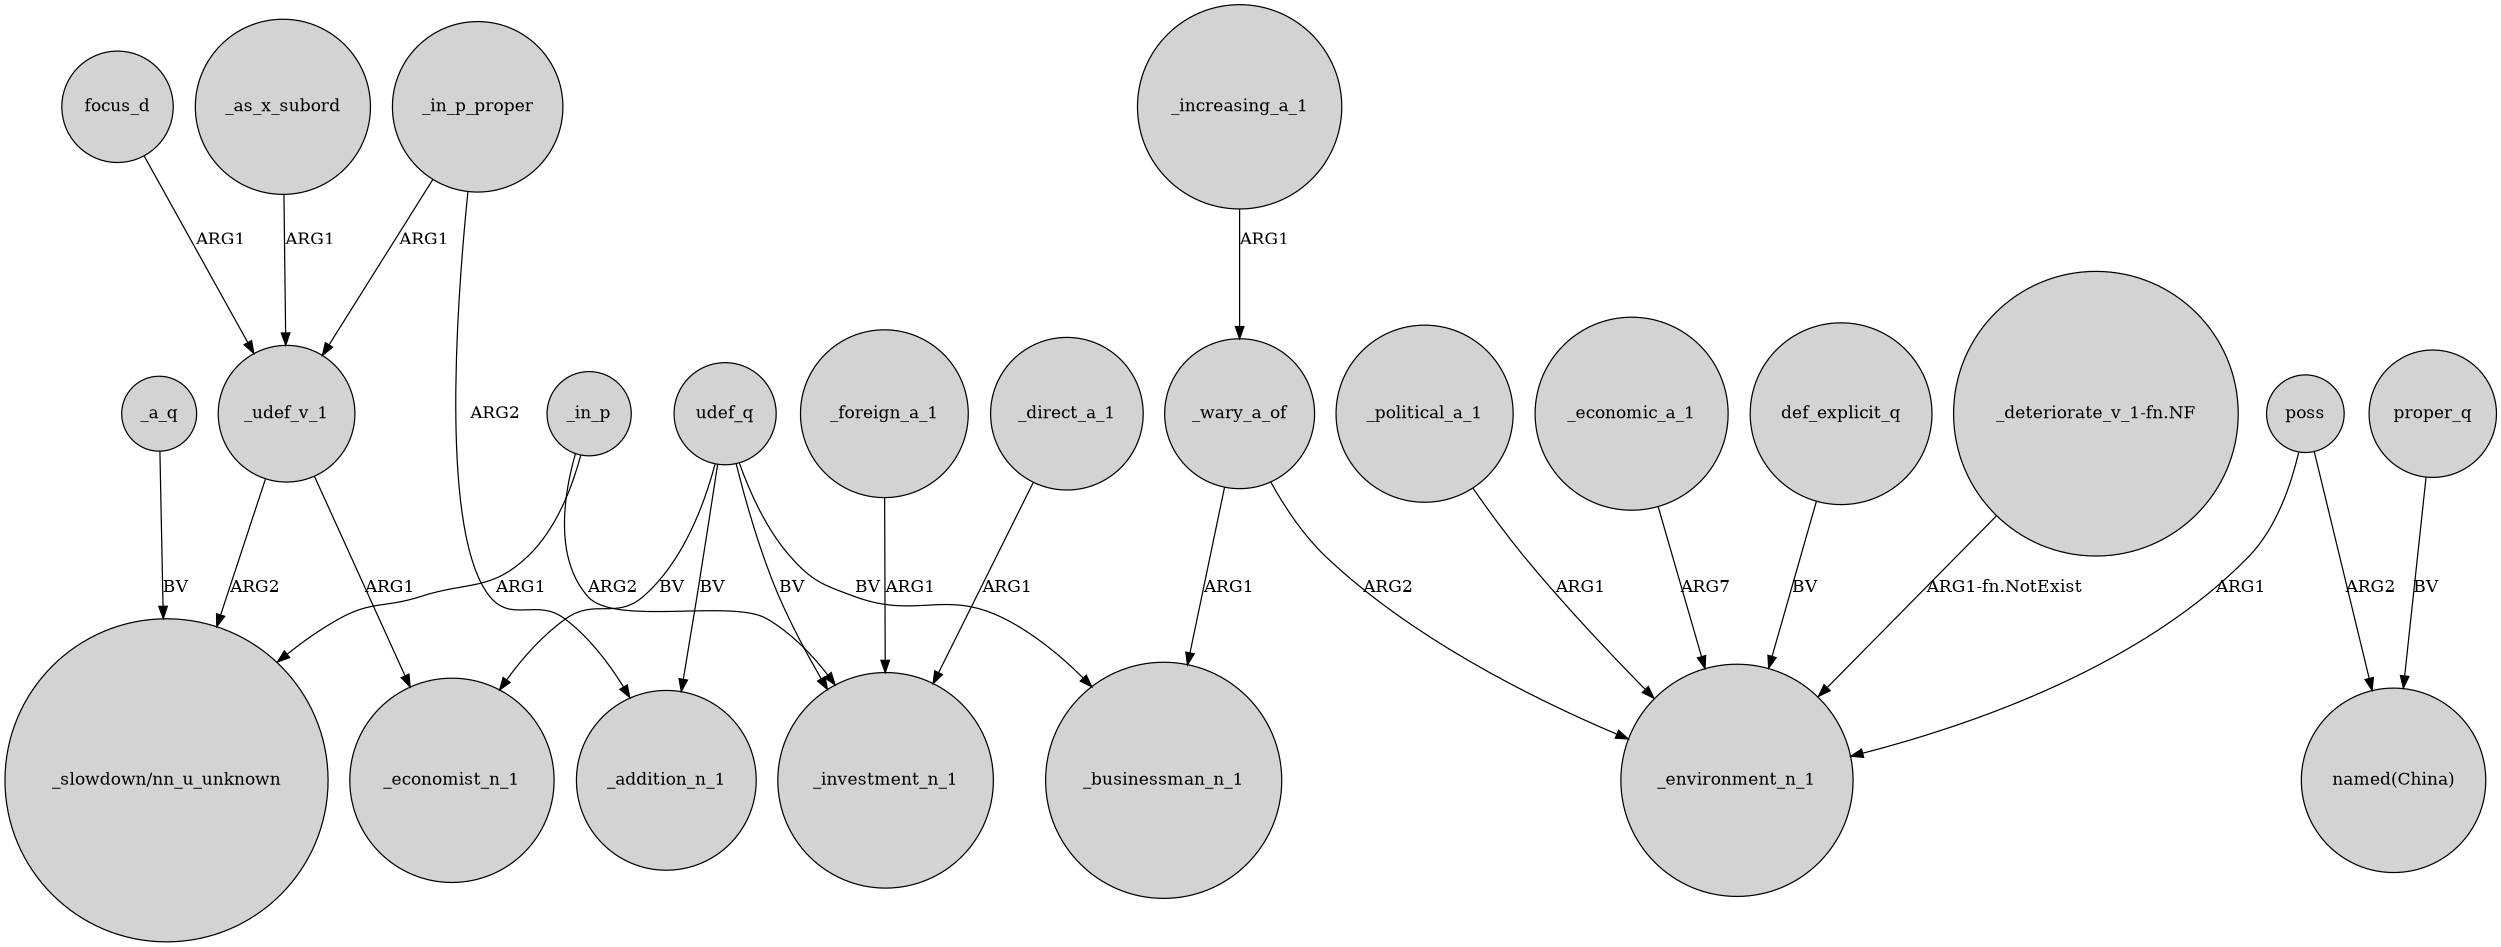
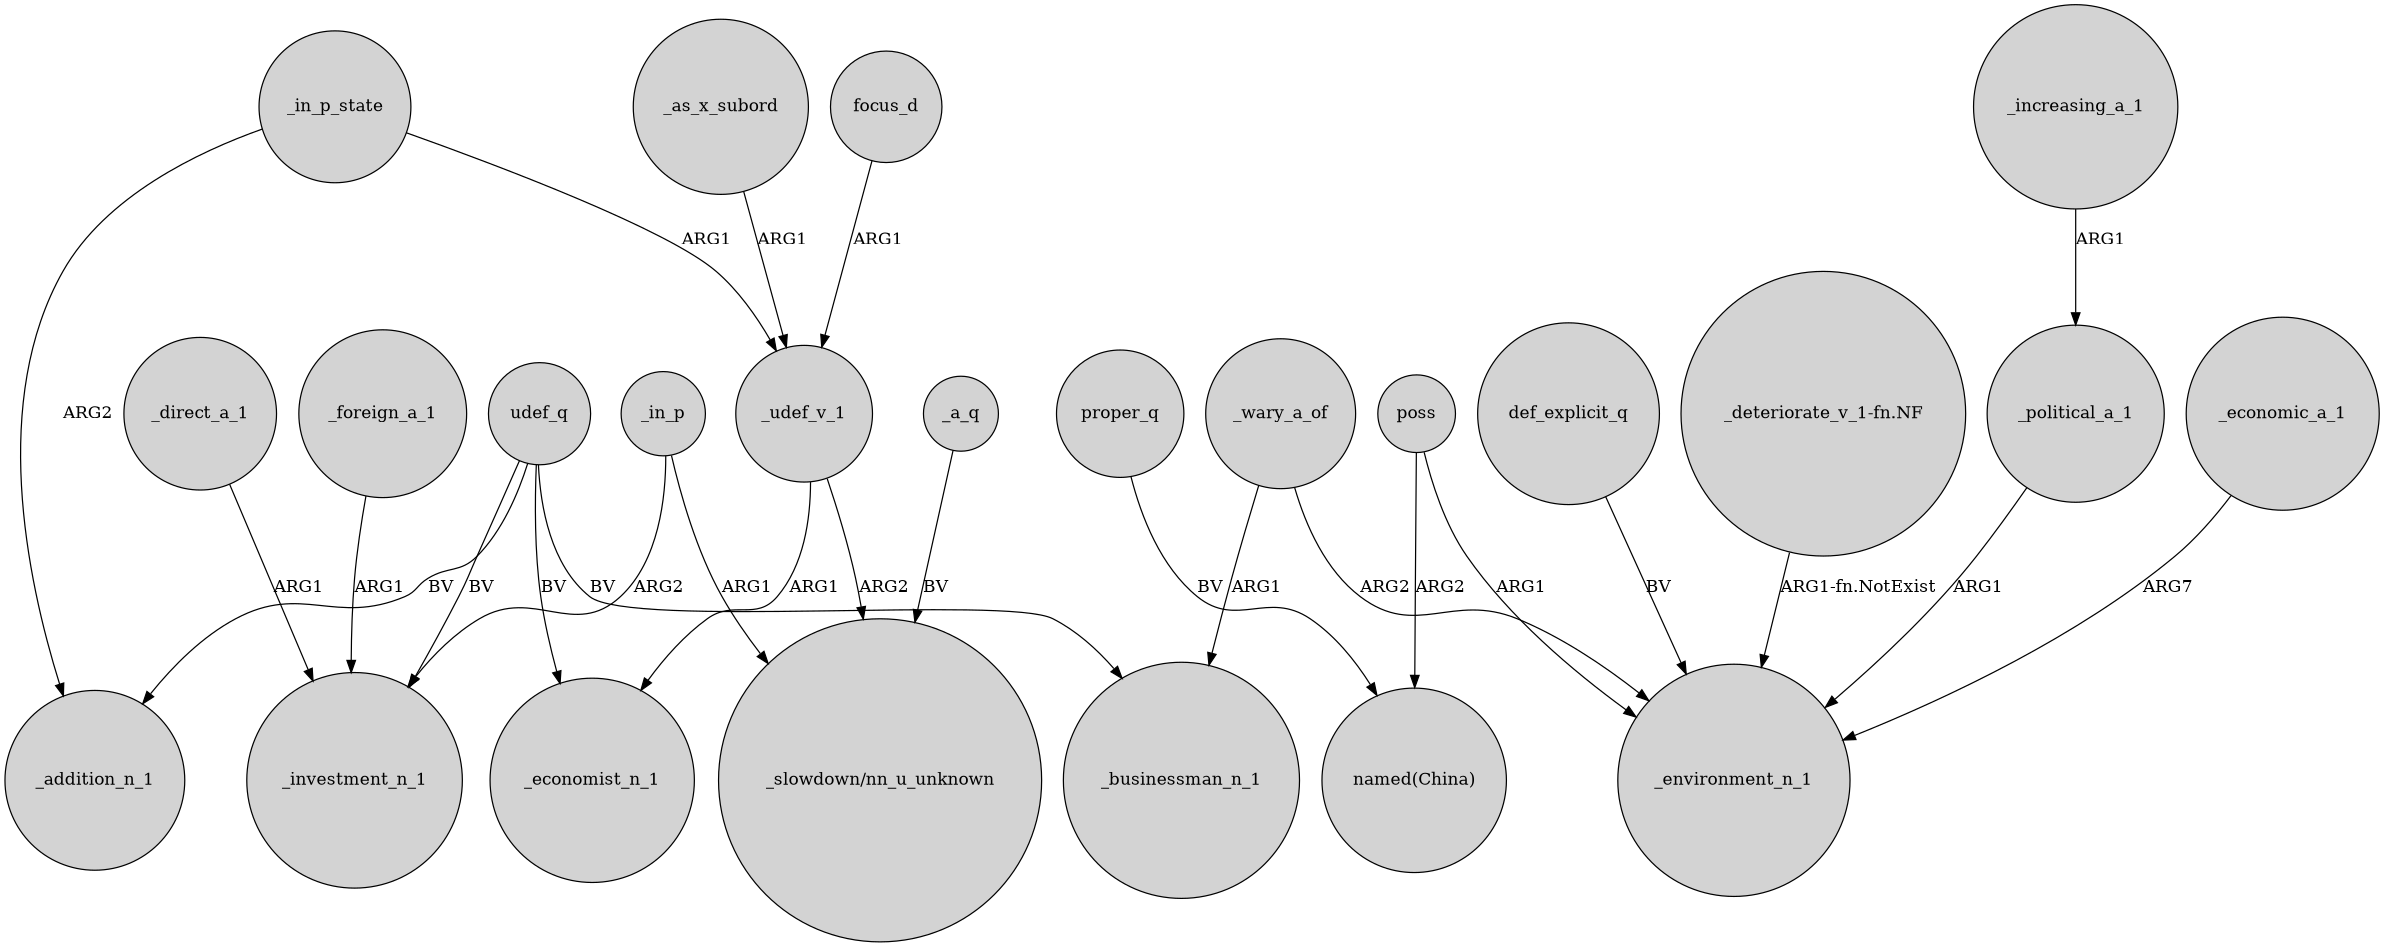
node "_in_p_proper": label "_in_p_proper" -> "_in_p_state"
edge "_increasing_a_1" -> "_wary_a_of": now "_increasing_a_1" -> "_political_a_1"
